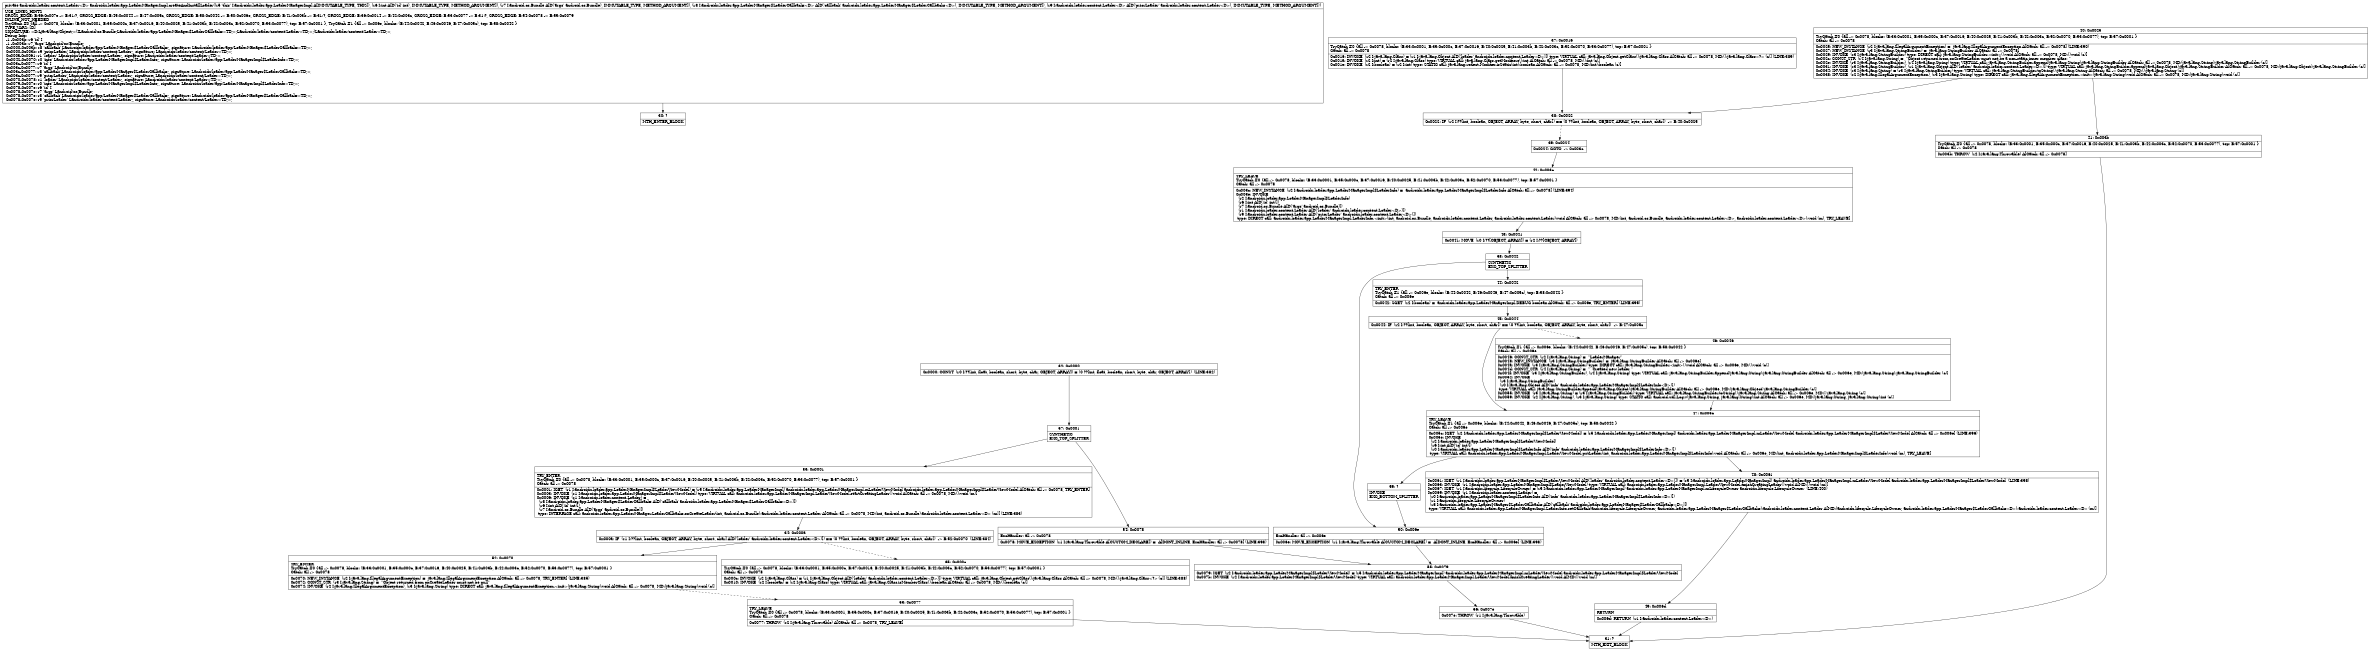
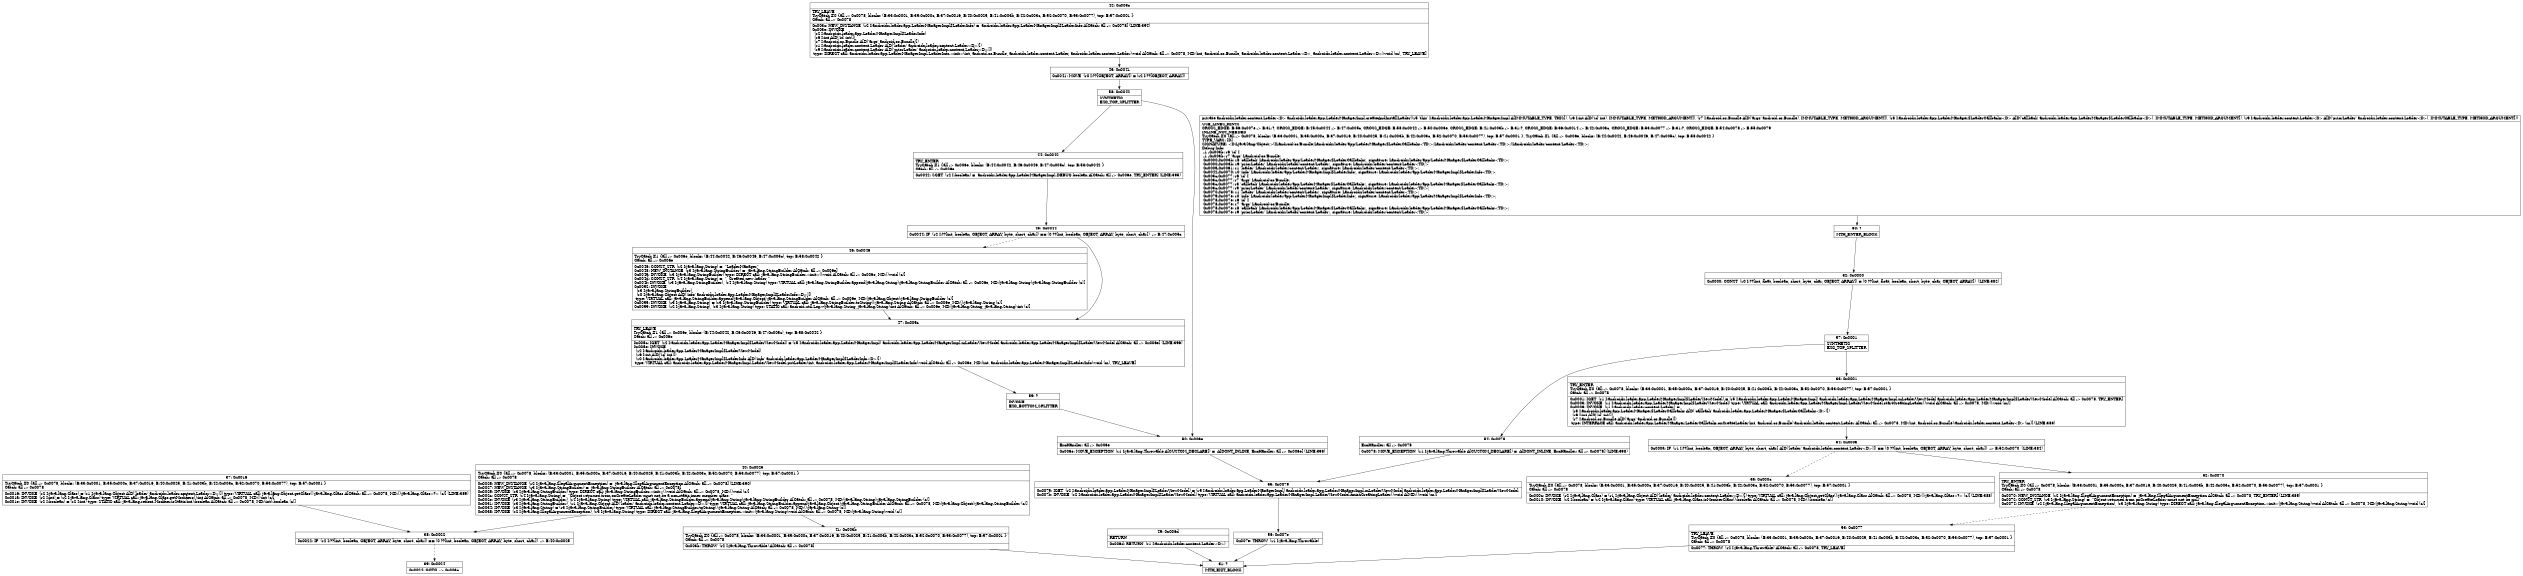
edge "39: 0x0024" -> "42: 0x003c": removed
edge "30: ?" -> "32: 0x0000": added
node "48: 0x0061": removed
